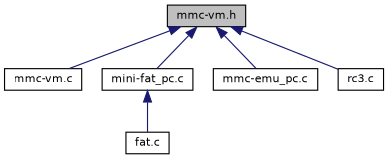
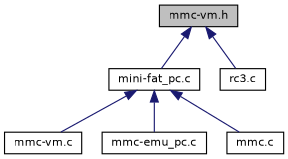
edge "mmc-vm.c" -> "mmc-vm.h": now "mmc-vm.c" -> "mini-fat_pc.c"
edge "mmc-emu_pc.c" -> "mmc-vm.h": now "mmc-emu_pc.c" -> "mini-fat_pc.c"
node "fat.c": label "fat.c" -> "mmc.c"
